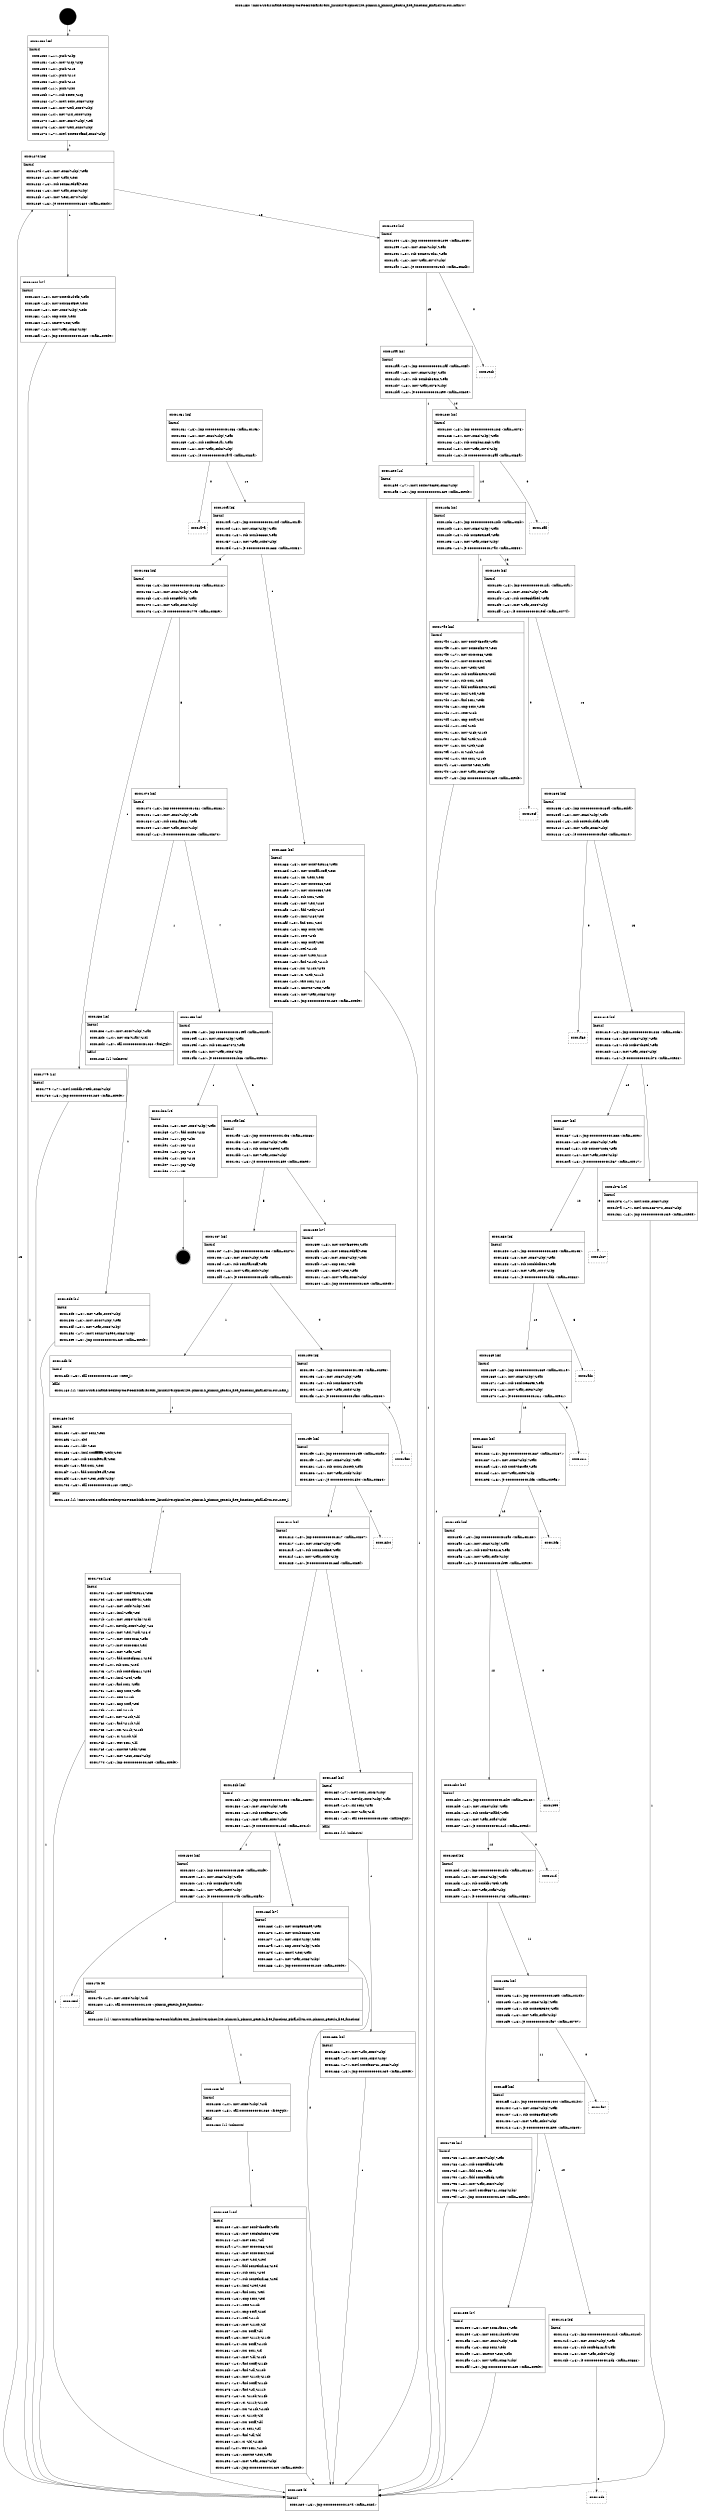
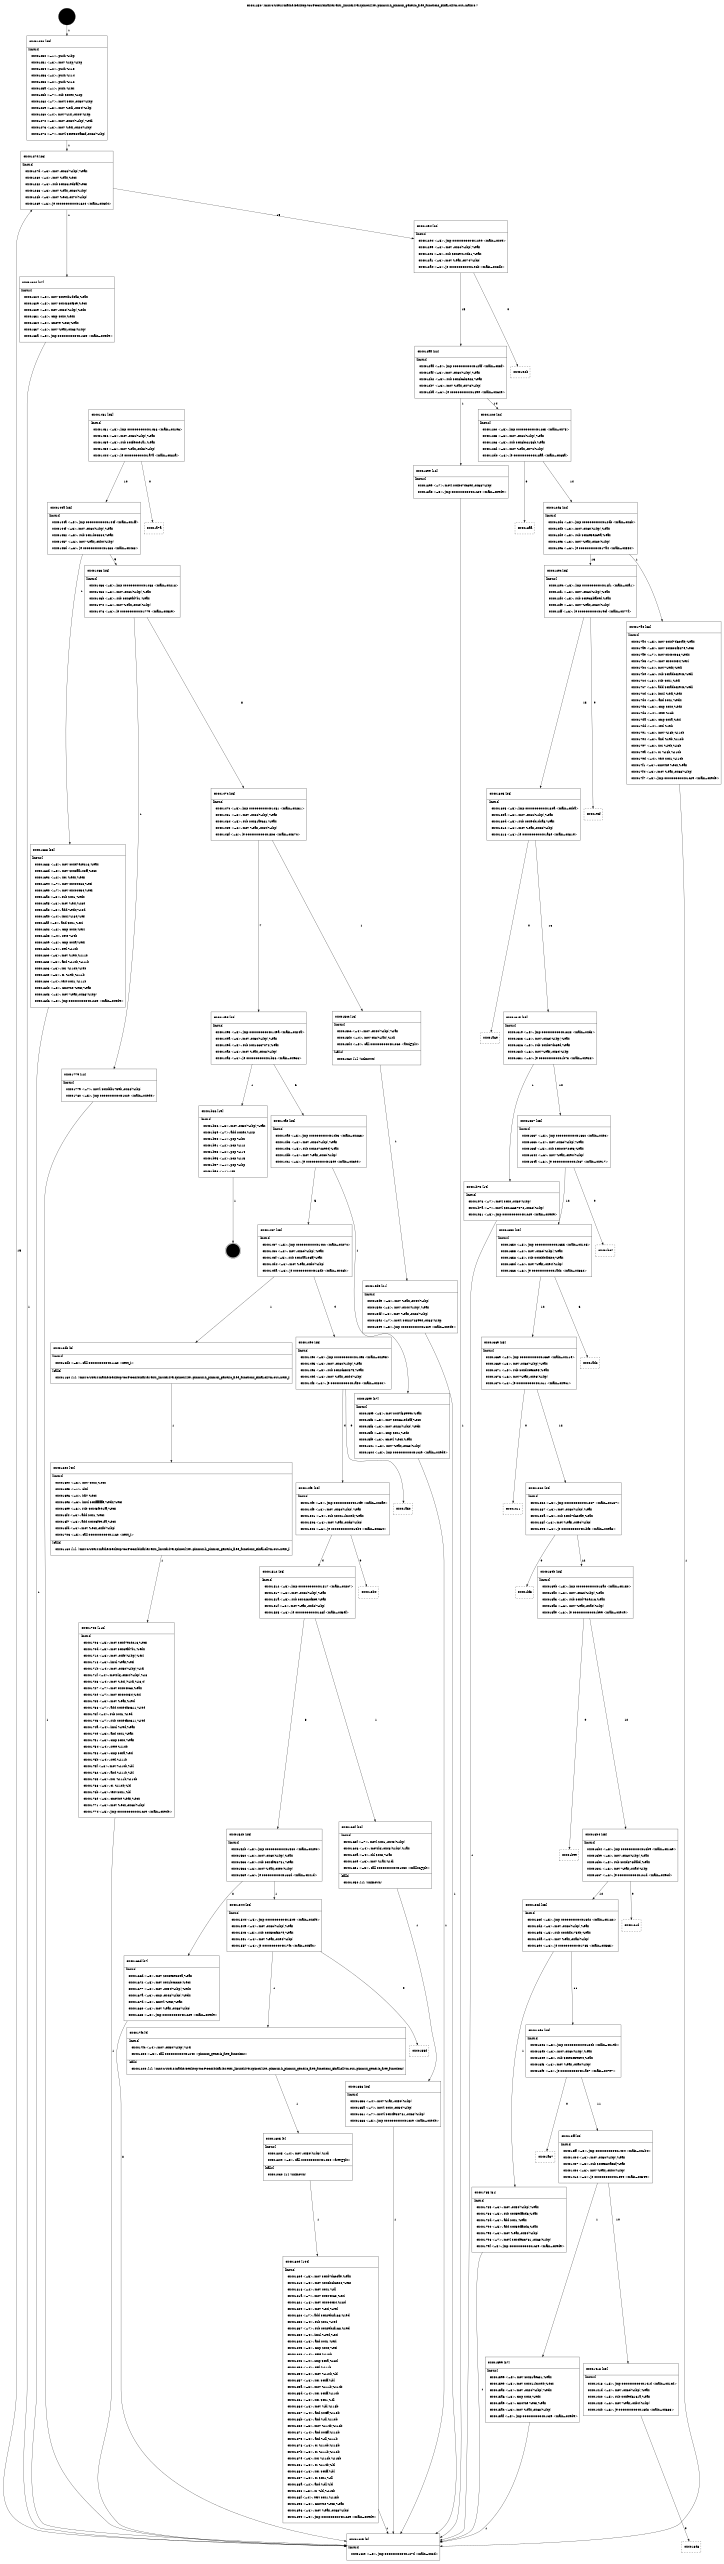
edge "0x4015ee [27]" -> "0x401c29 [5]": added, label "1"
